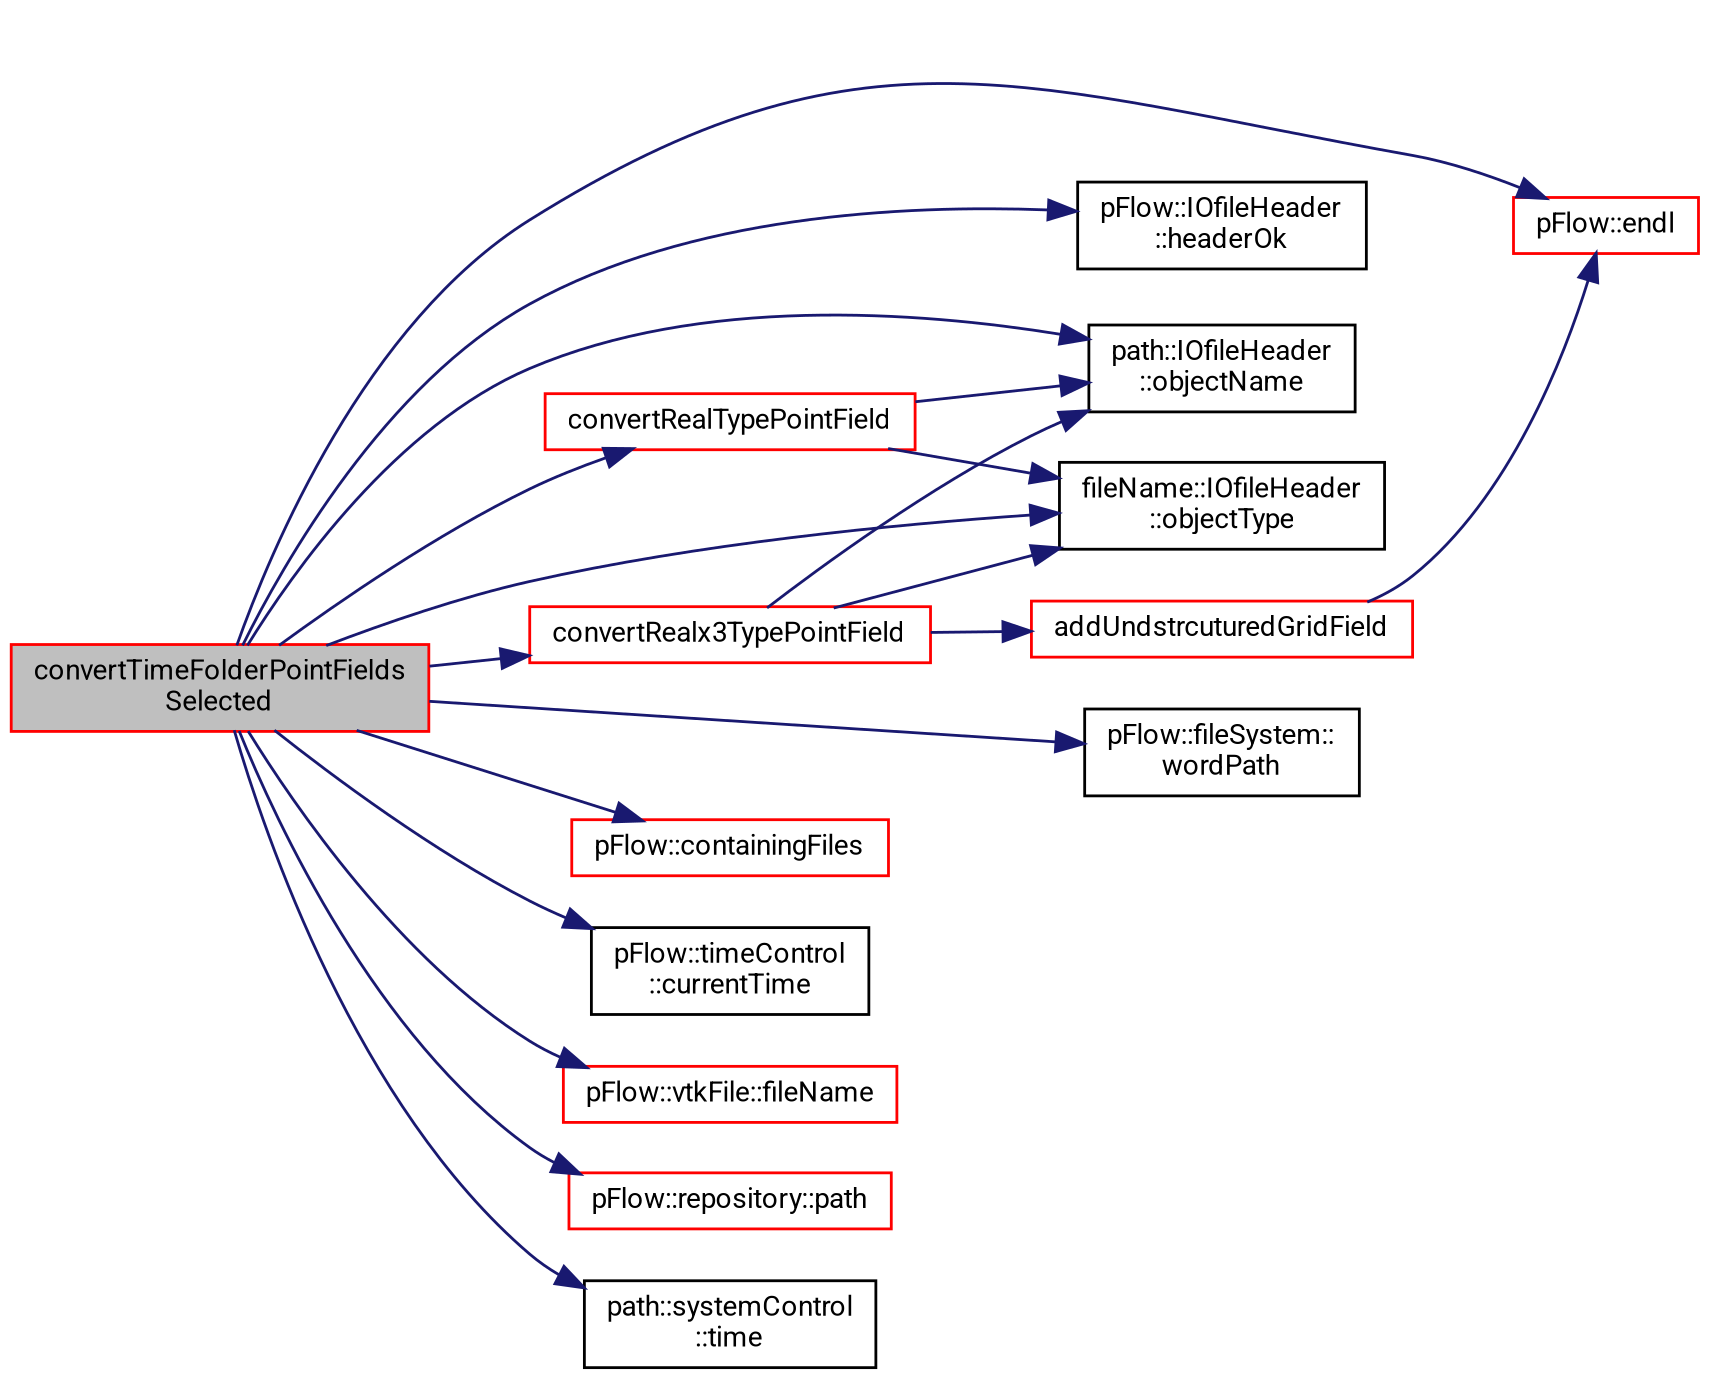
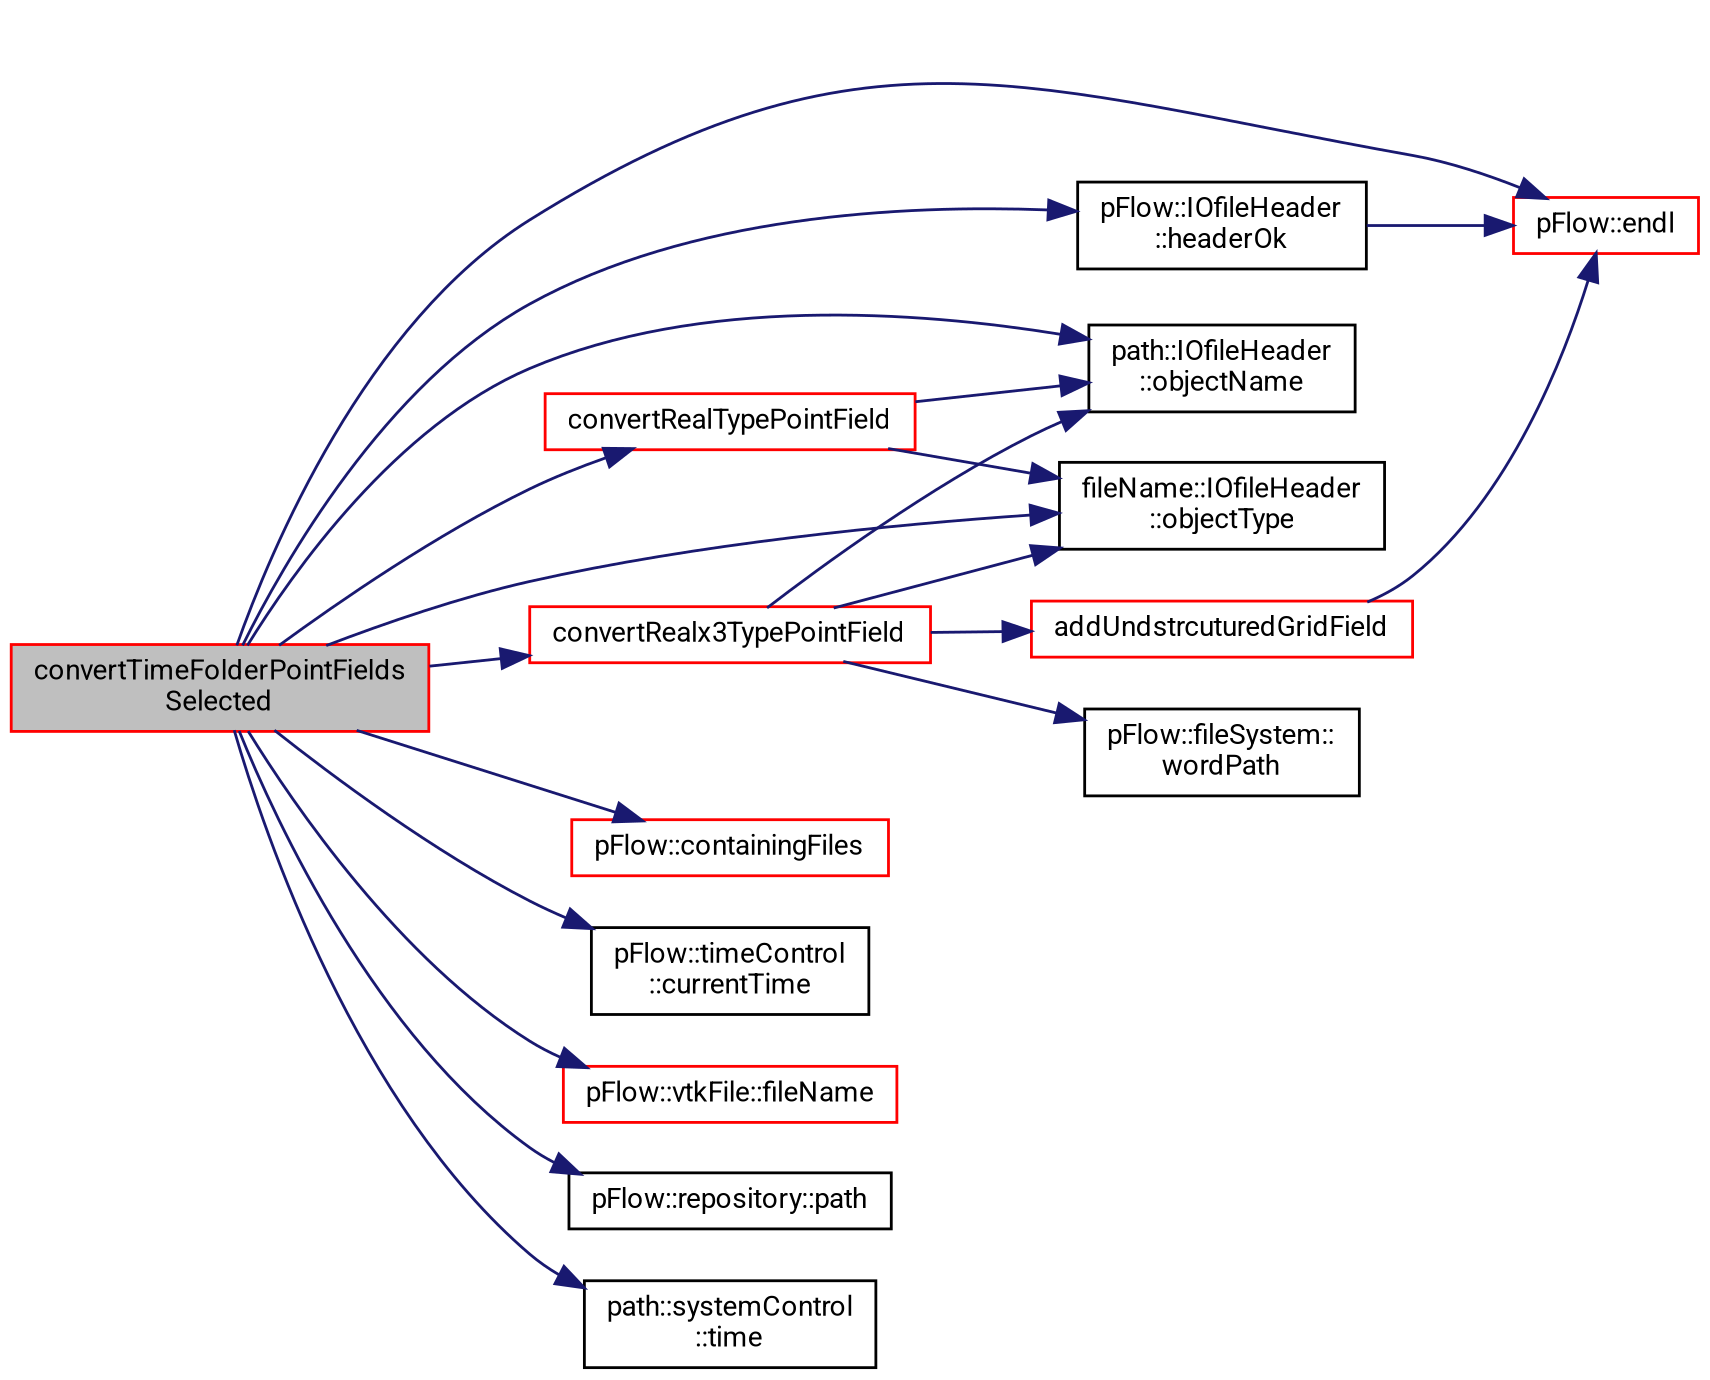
edge "pFlow::IOfileHeader ::headerOk" -> "pFlow::endl": added
edge "convertTimeFolderPointFields Selected" -> "pFlow::fileSystem:: wordPath": now "convertRealx3TypePointField" -> "pFlow::fileSystem:: wordPath"
node "pFlow::repository::path": color red -> black
